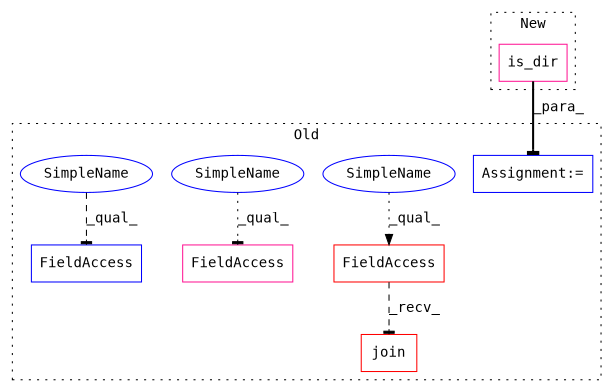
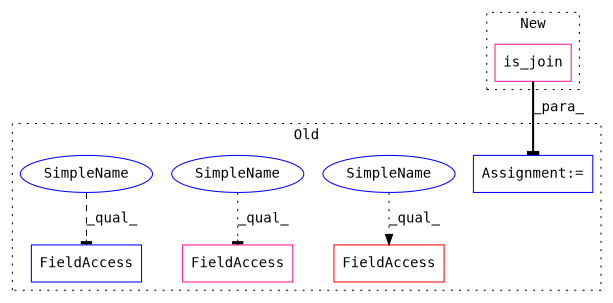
node "is_dir": label "is_dir" -> "is_join"
node "join": removed
